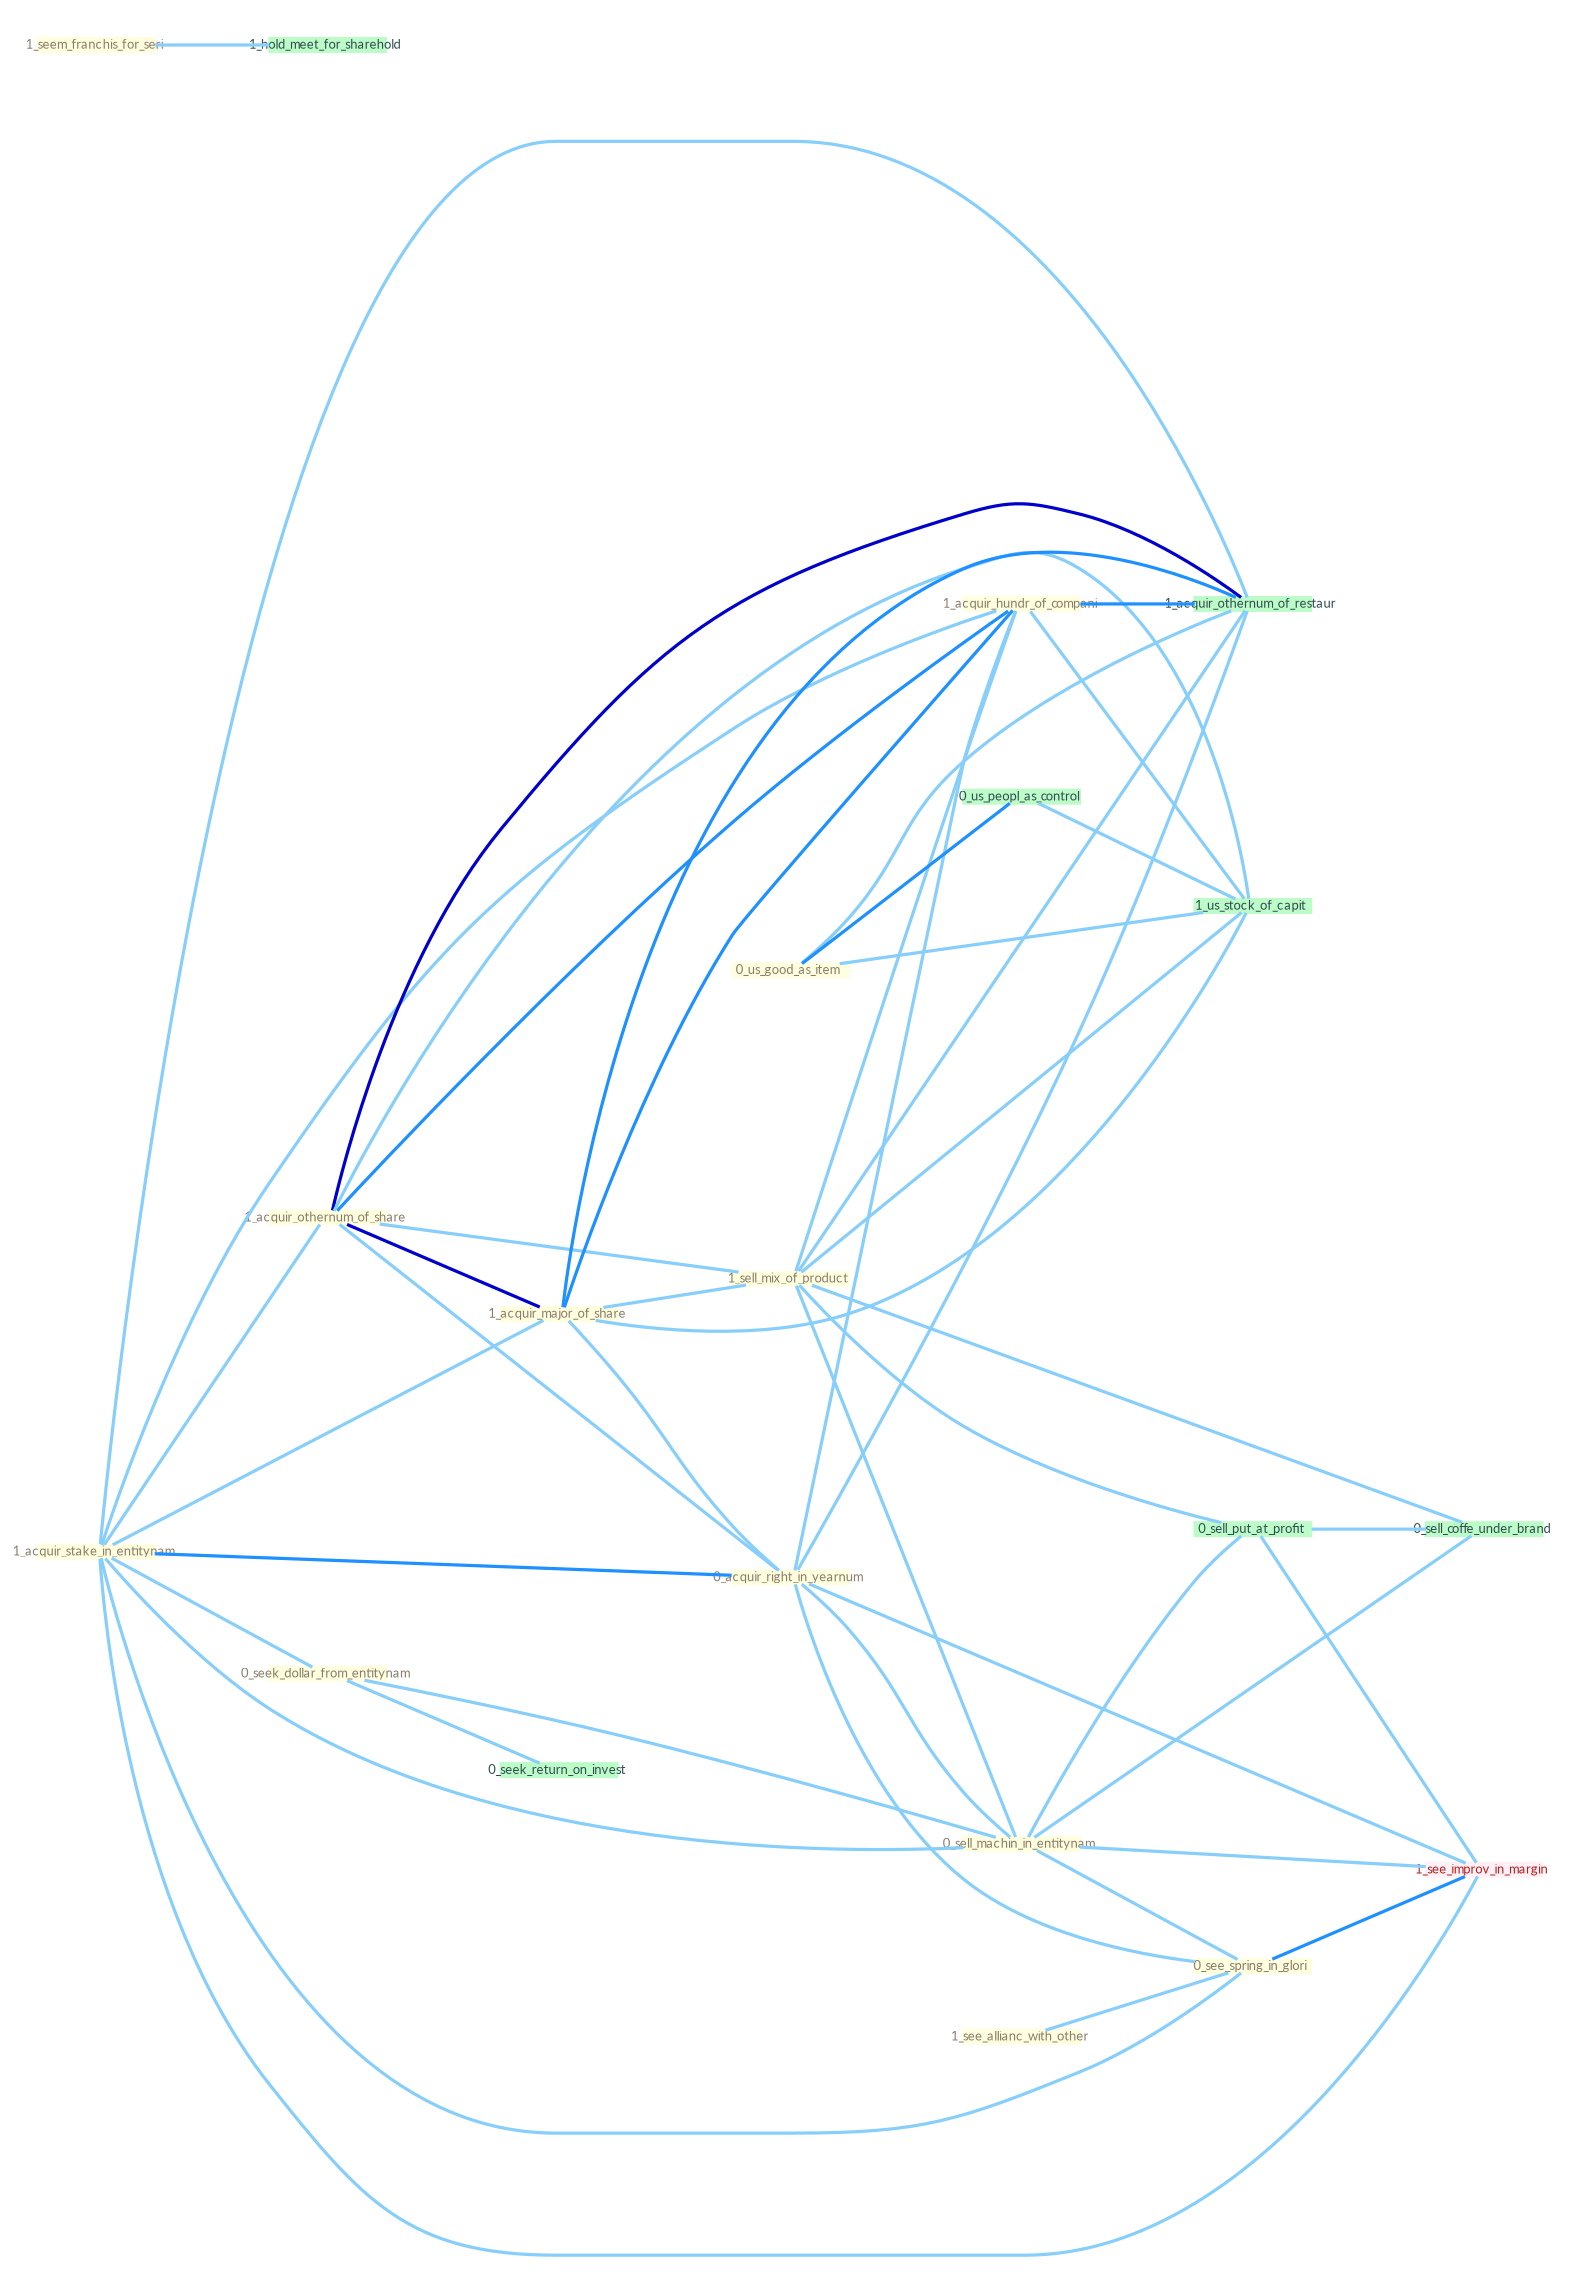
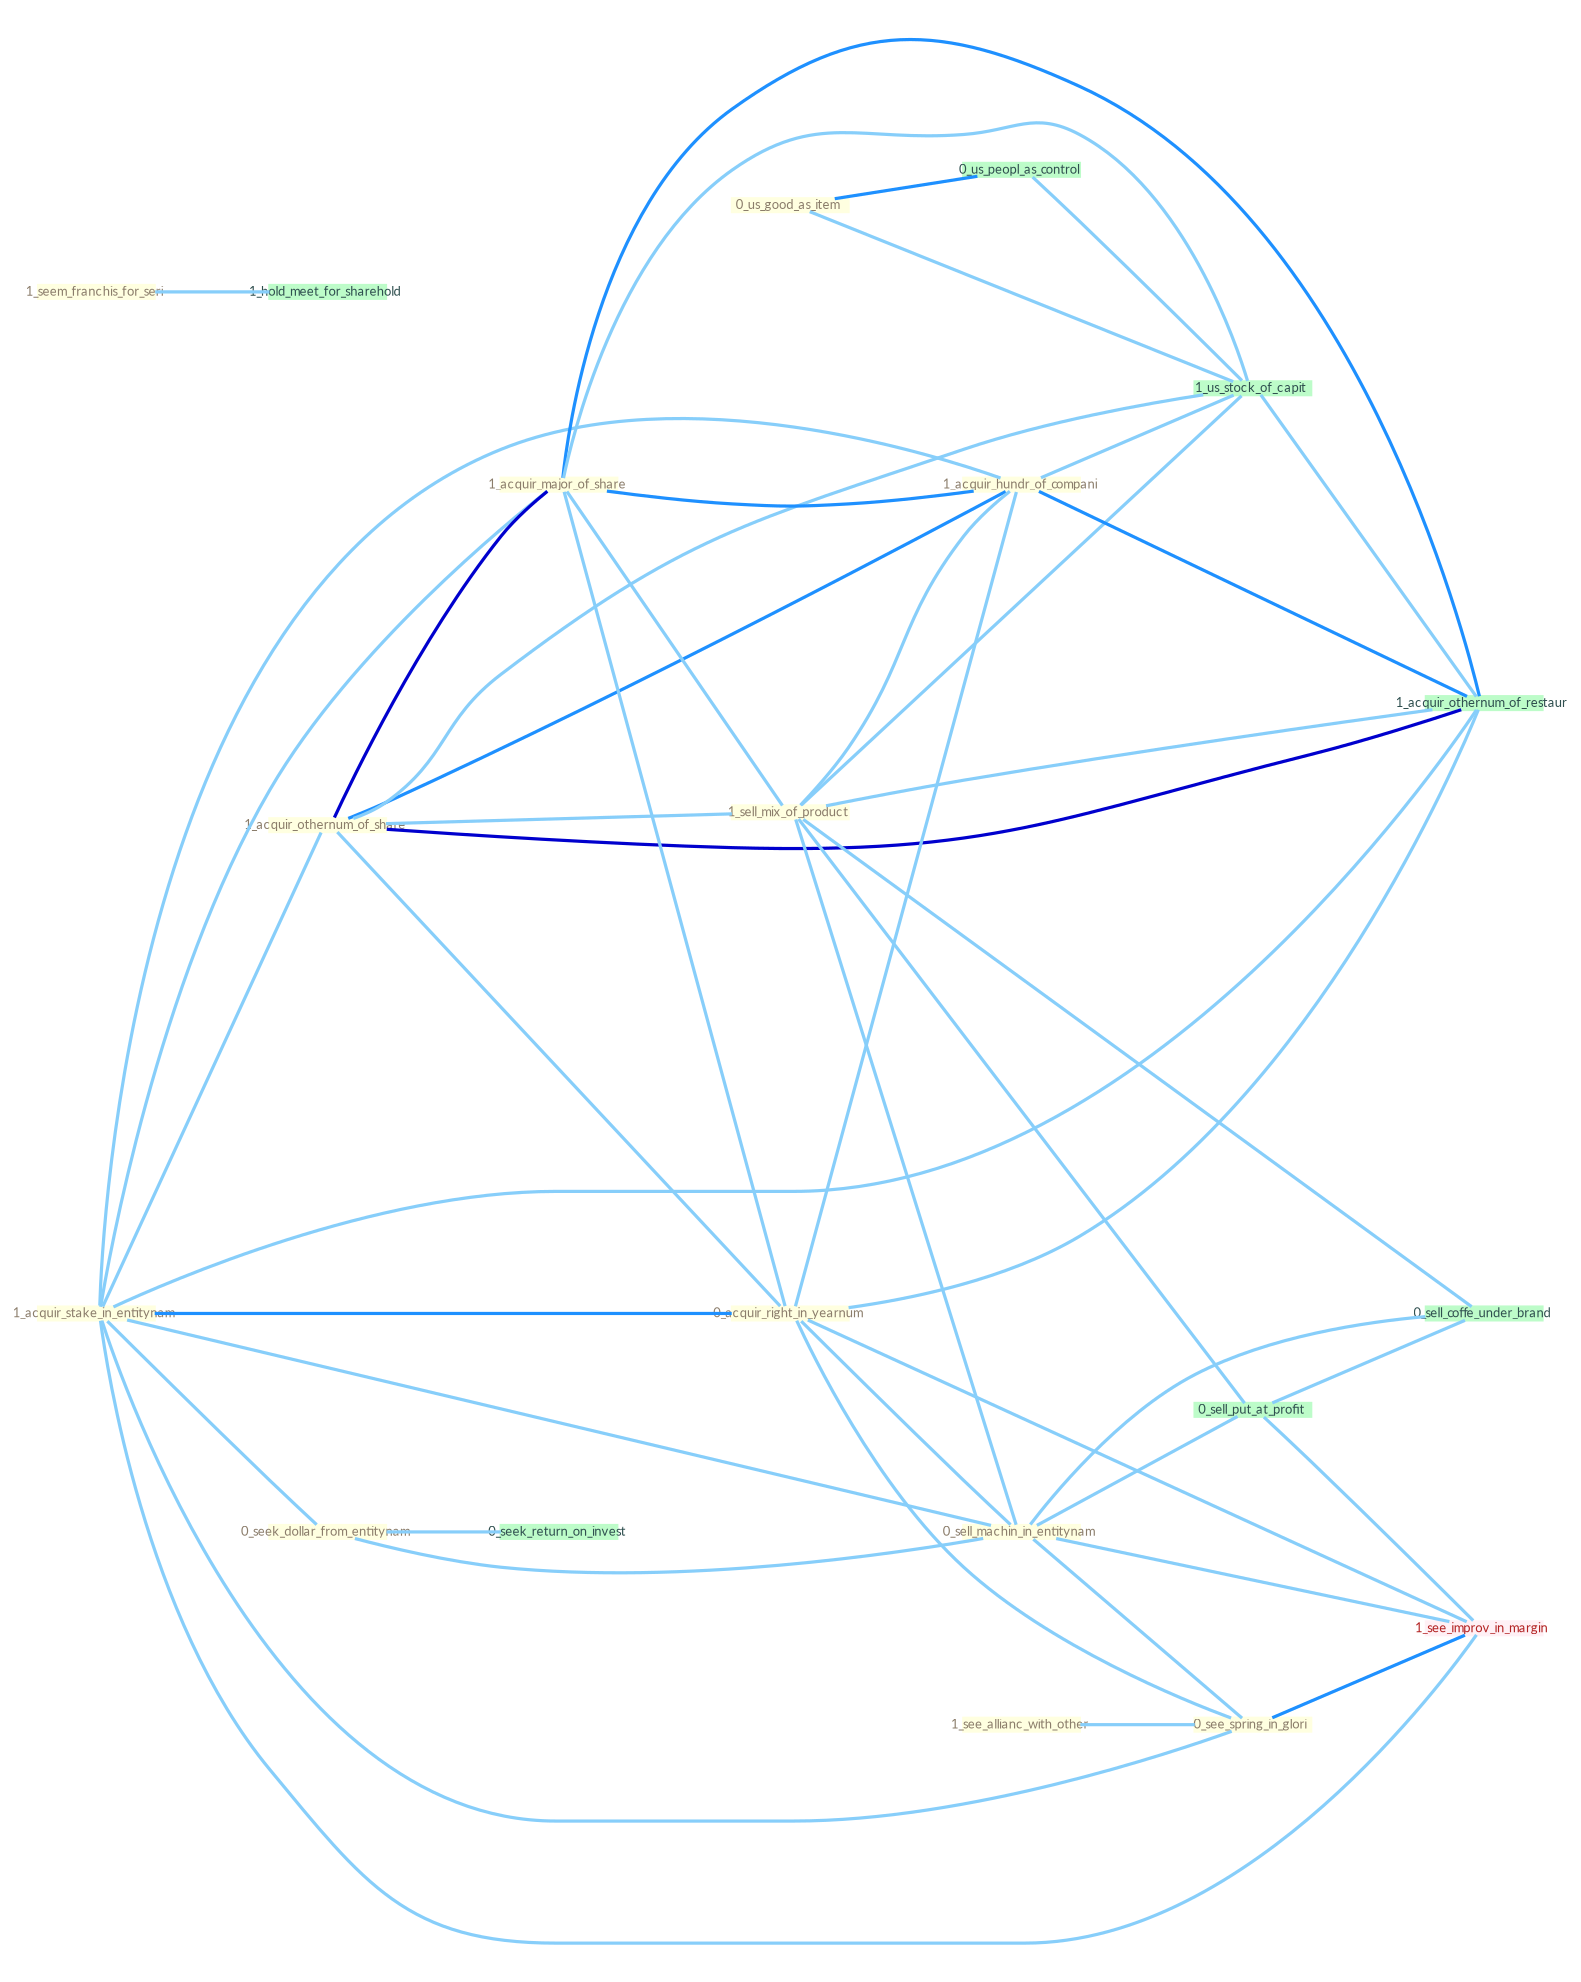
edge "1_acquir_othernum_of_restaur" -- "0_us_good_as_item": now "1_acquir_othernum_of_restaur" -- "1_us_stock_of_capit"
